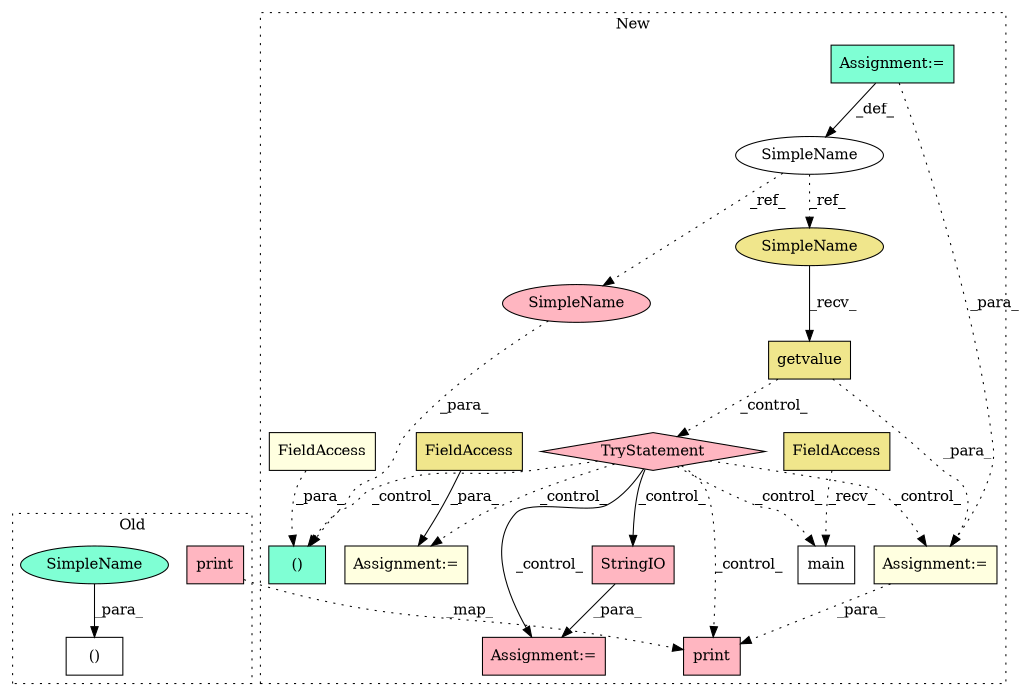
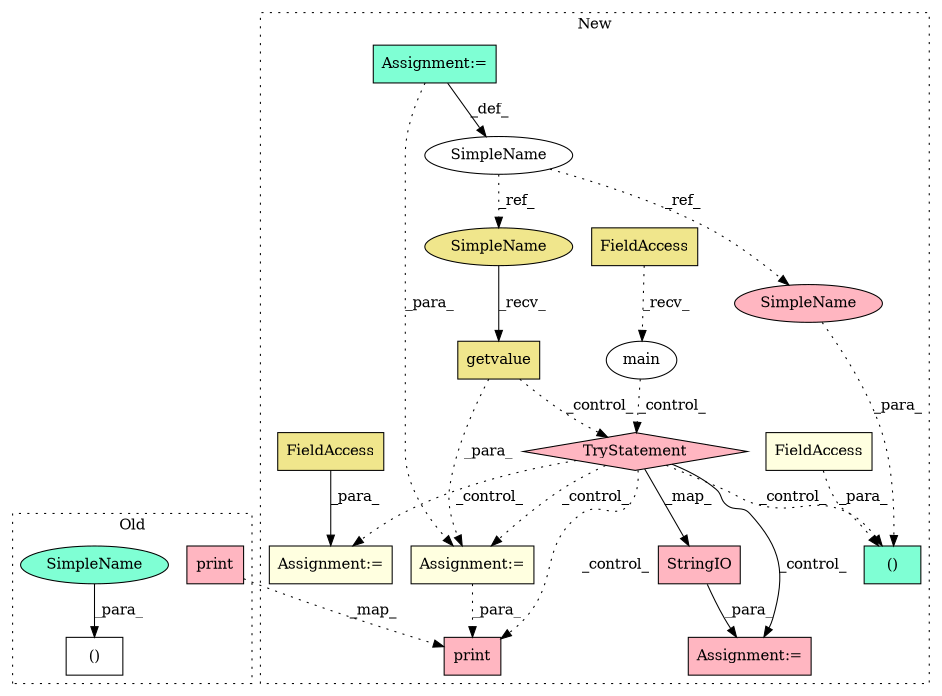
edge "TryStatement" -> "StringIO": label "_control_" -> "_map_"
edge "TryStatement" -> "main": reversed
node "main": shape box -> ellipse
